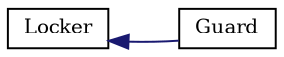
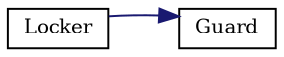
edge "Guard" -> "Locker": reversed
